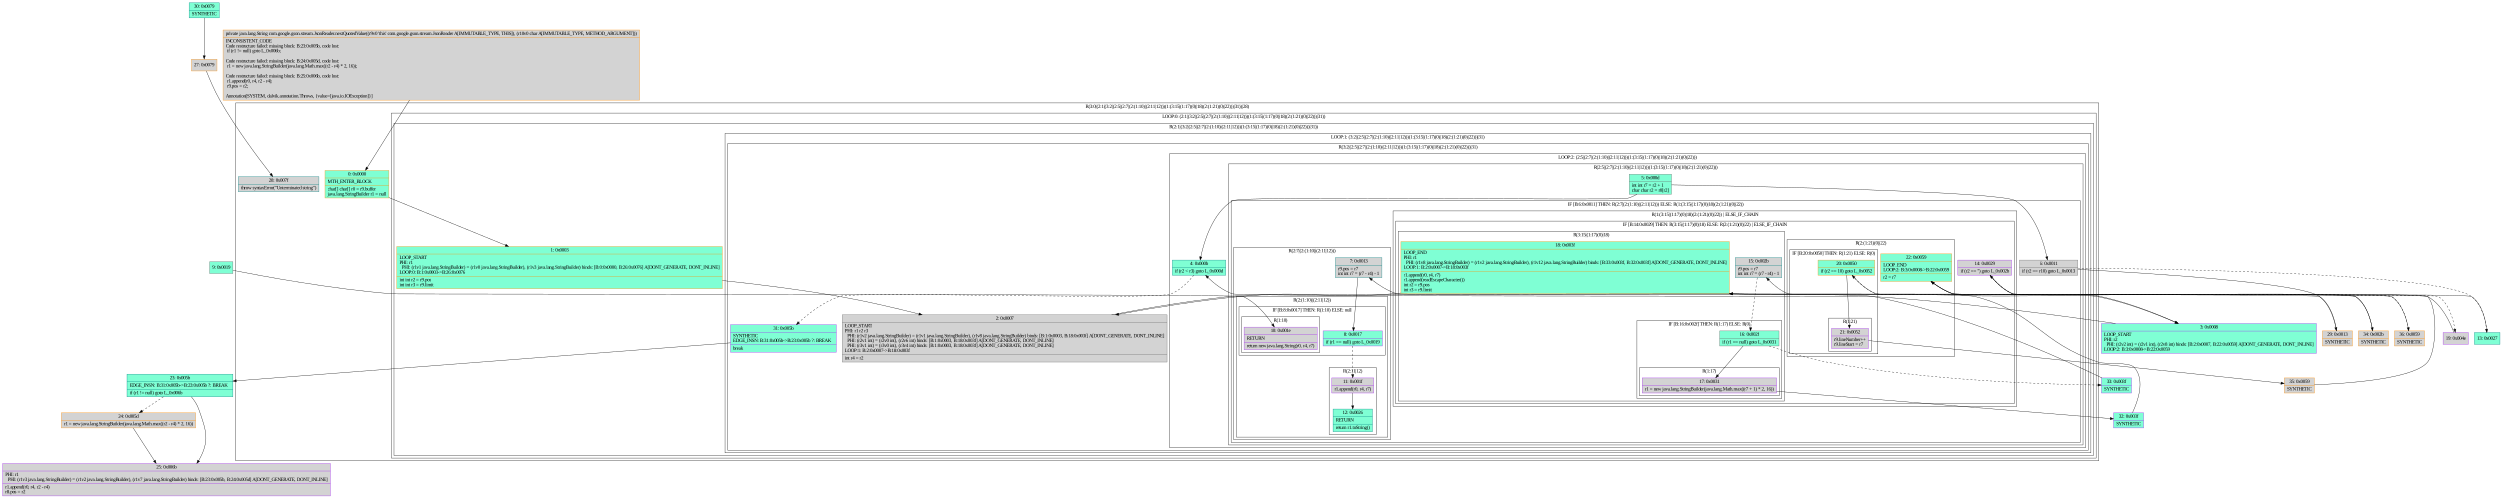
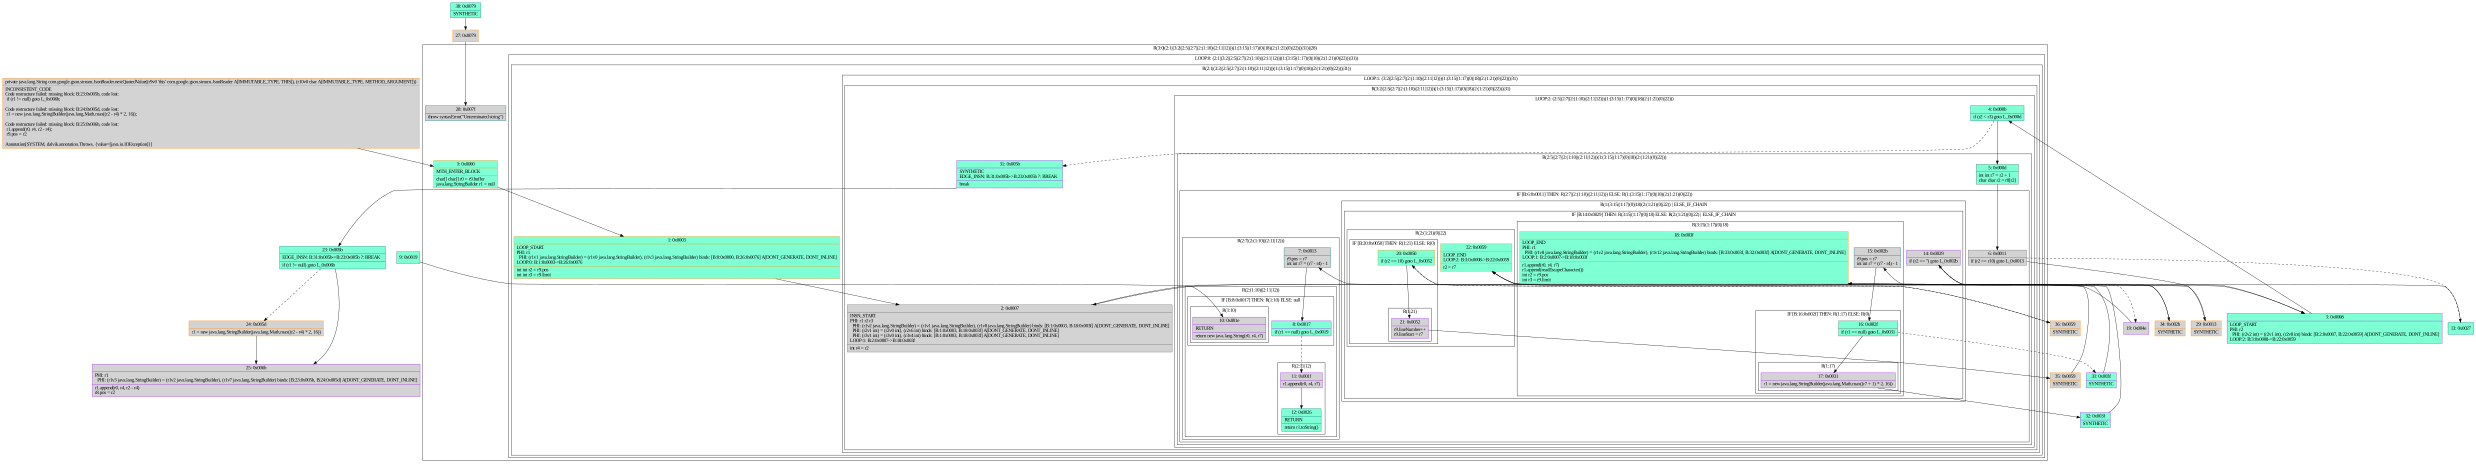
edge "5: 0x000d" -> "4: 0x000b": reversed
edge "15: 0x002b" -> "16: 0x002f": style dashed -> solid
node "2: 0x0007": text "LOOP_START" -> "INSN_START"
